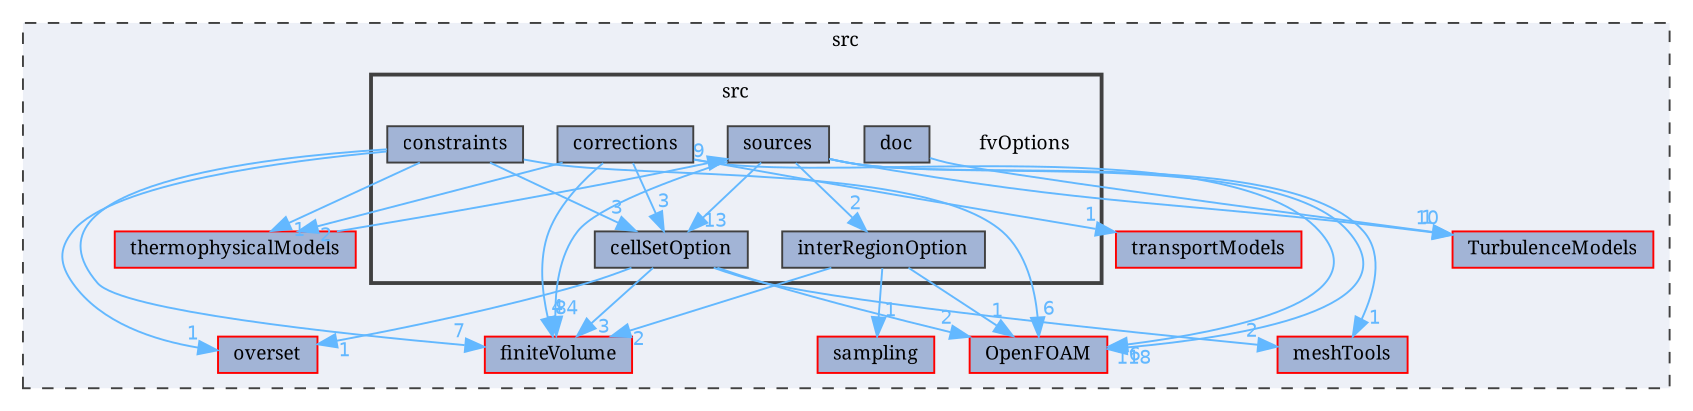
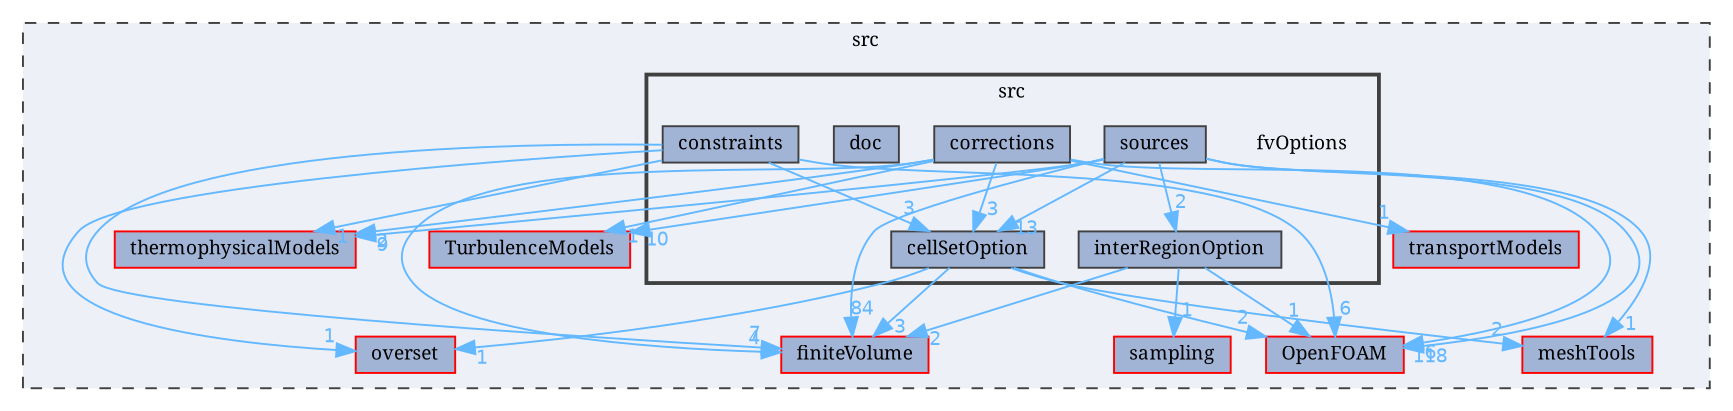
edge "doc" -> "TurbulenceModels": now "corrections" -> "TurbulenceModels"
edge "thermophysicalModels" -> "sources": reversed
